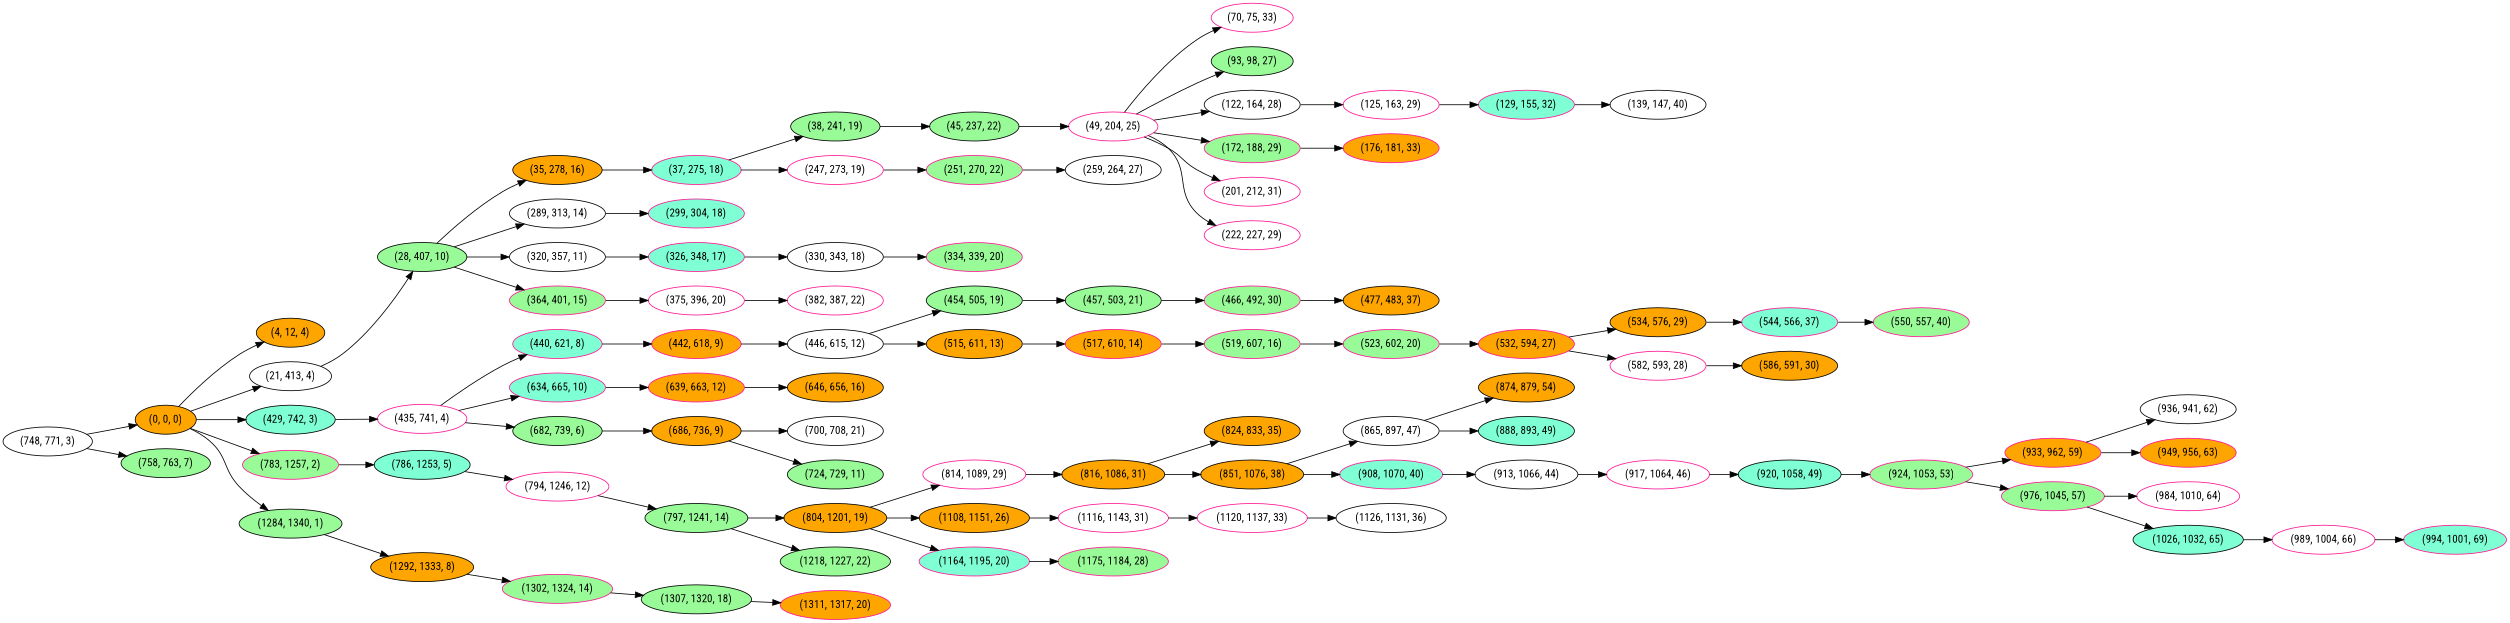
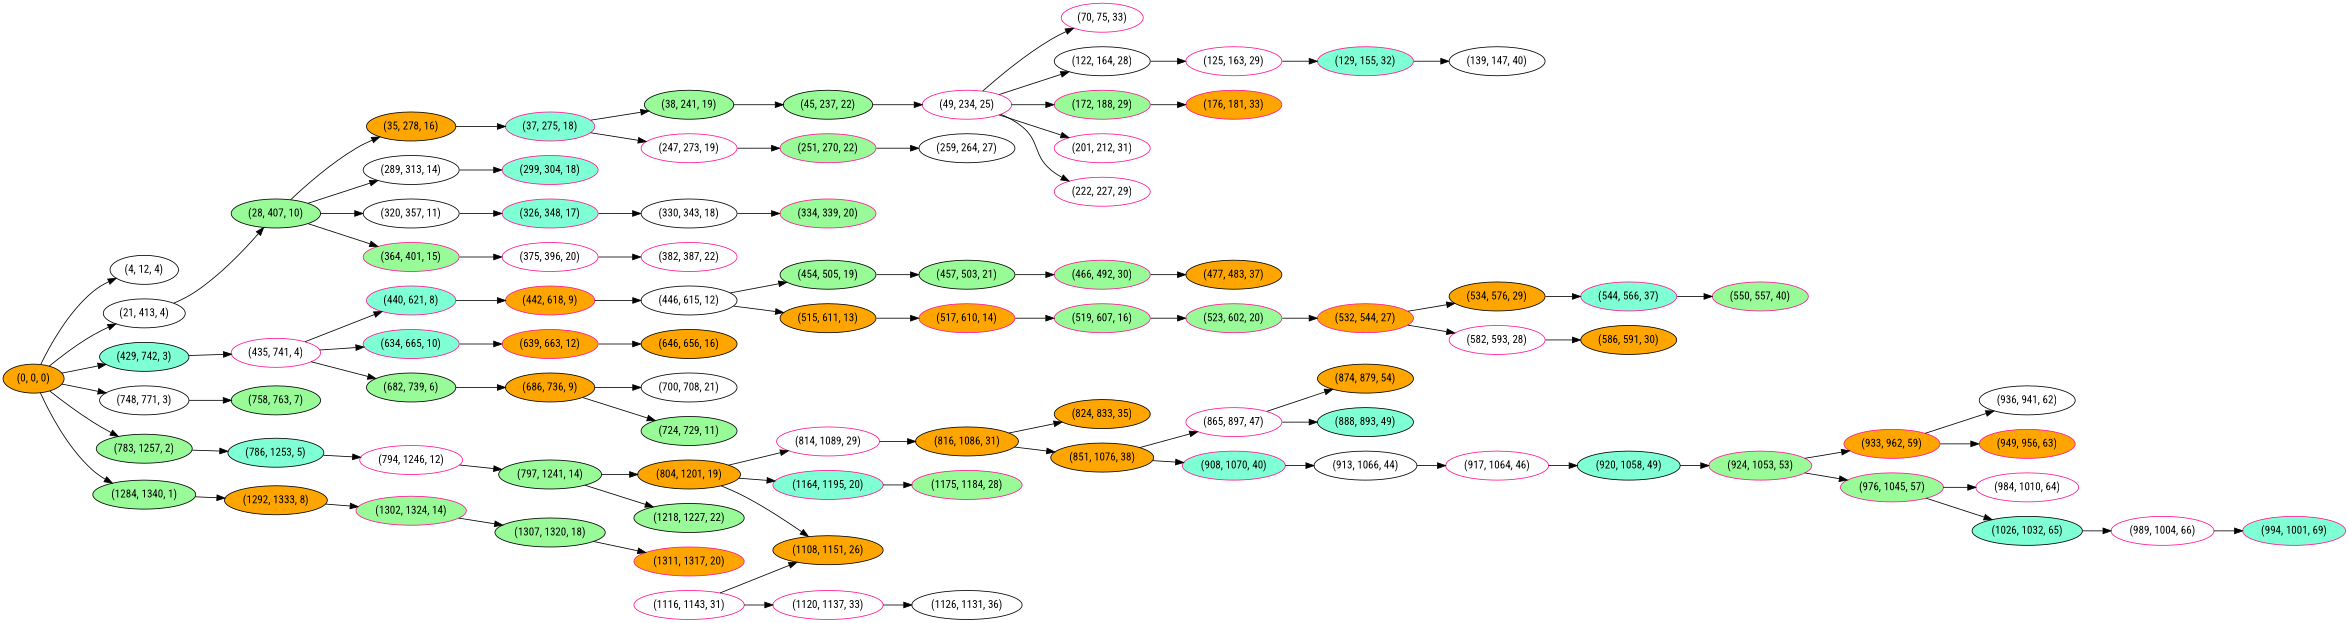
node "(93, 98, 27)": removed
node "(49, 204, 25)": label "(49, 204, 25)" -> "(49, 234, 25)"
node "(4, 12, 4)": fillcolor orange -> white
node "(532, 594, 27)": label "(532, 594, 27)" -> "(532, 544, 27)"
edge "(748, 771, 3)" -> "(0, 0, 0)": reversed
node "(865, 897, 47)": color black -> deeppink
node "(783, 1257, 2)": color deeppink -> black
edge "(1108, 1151, 26)" -> "(1116, 1143, 31)": reversed
